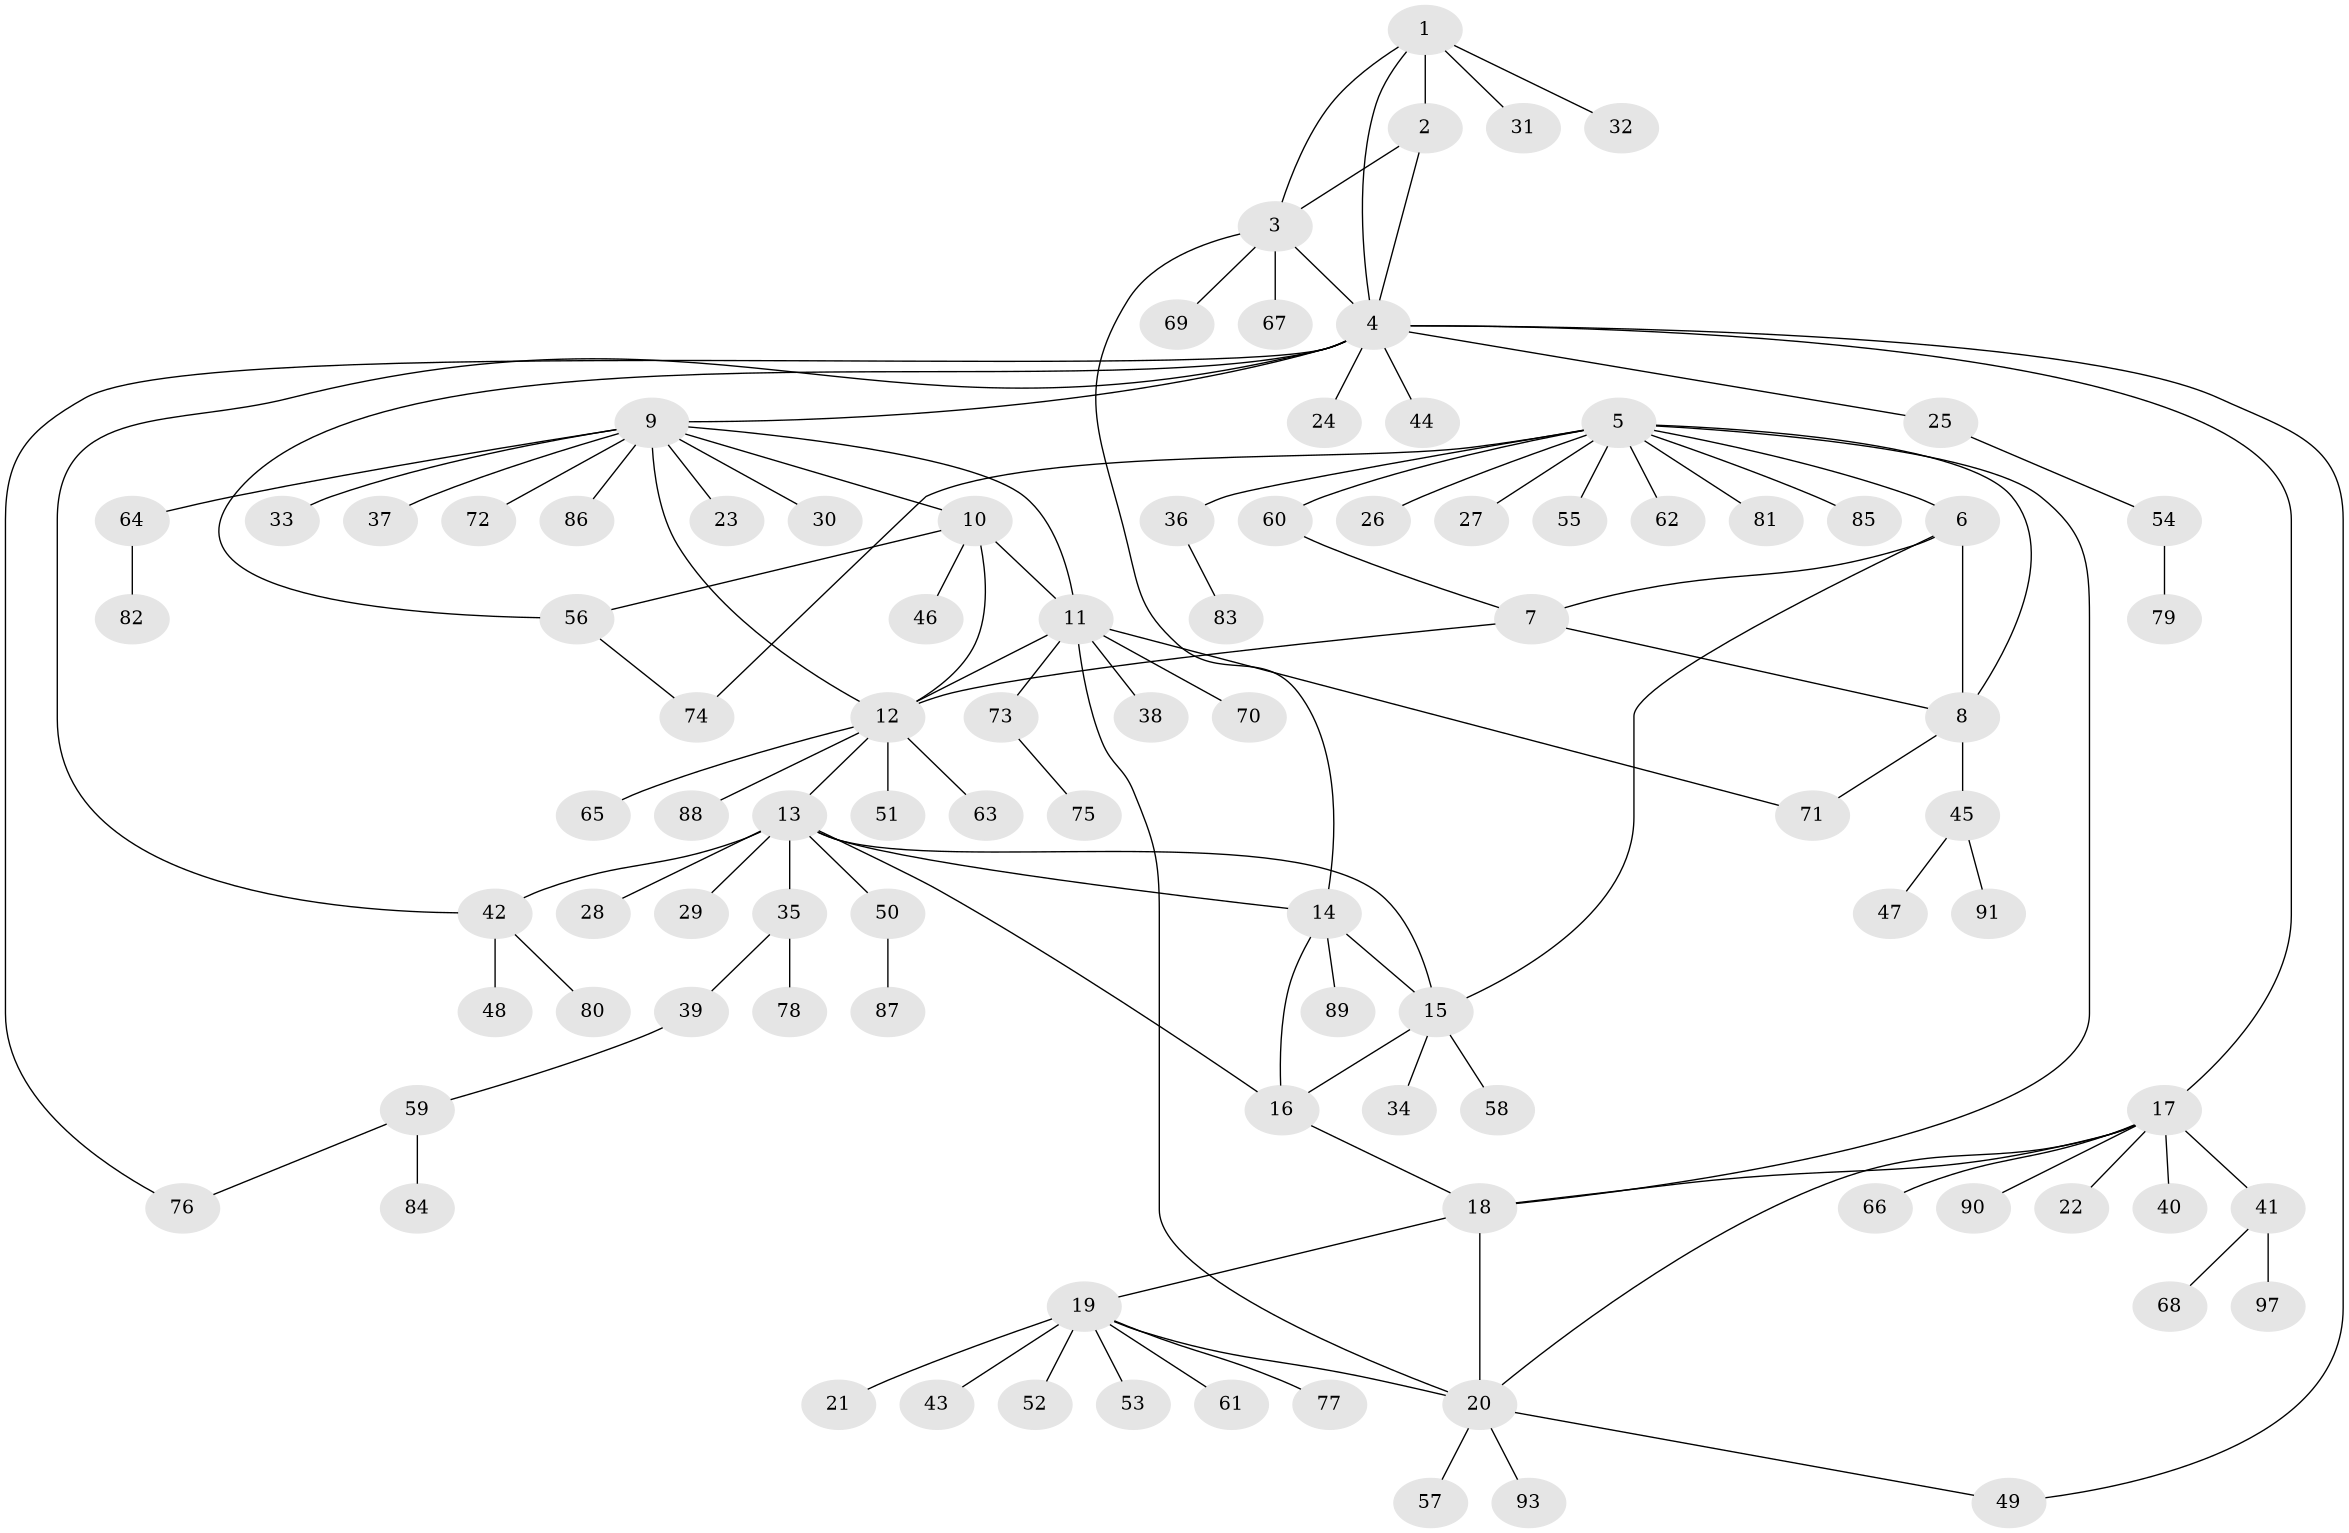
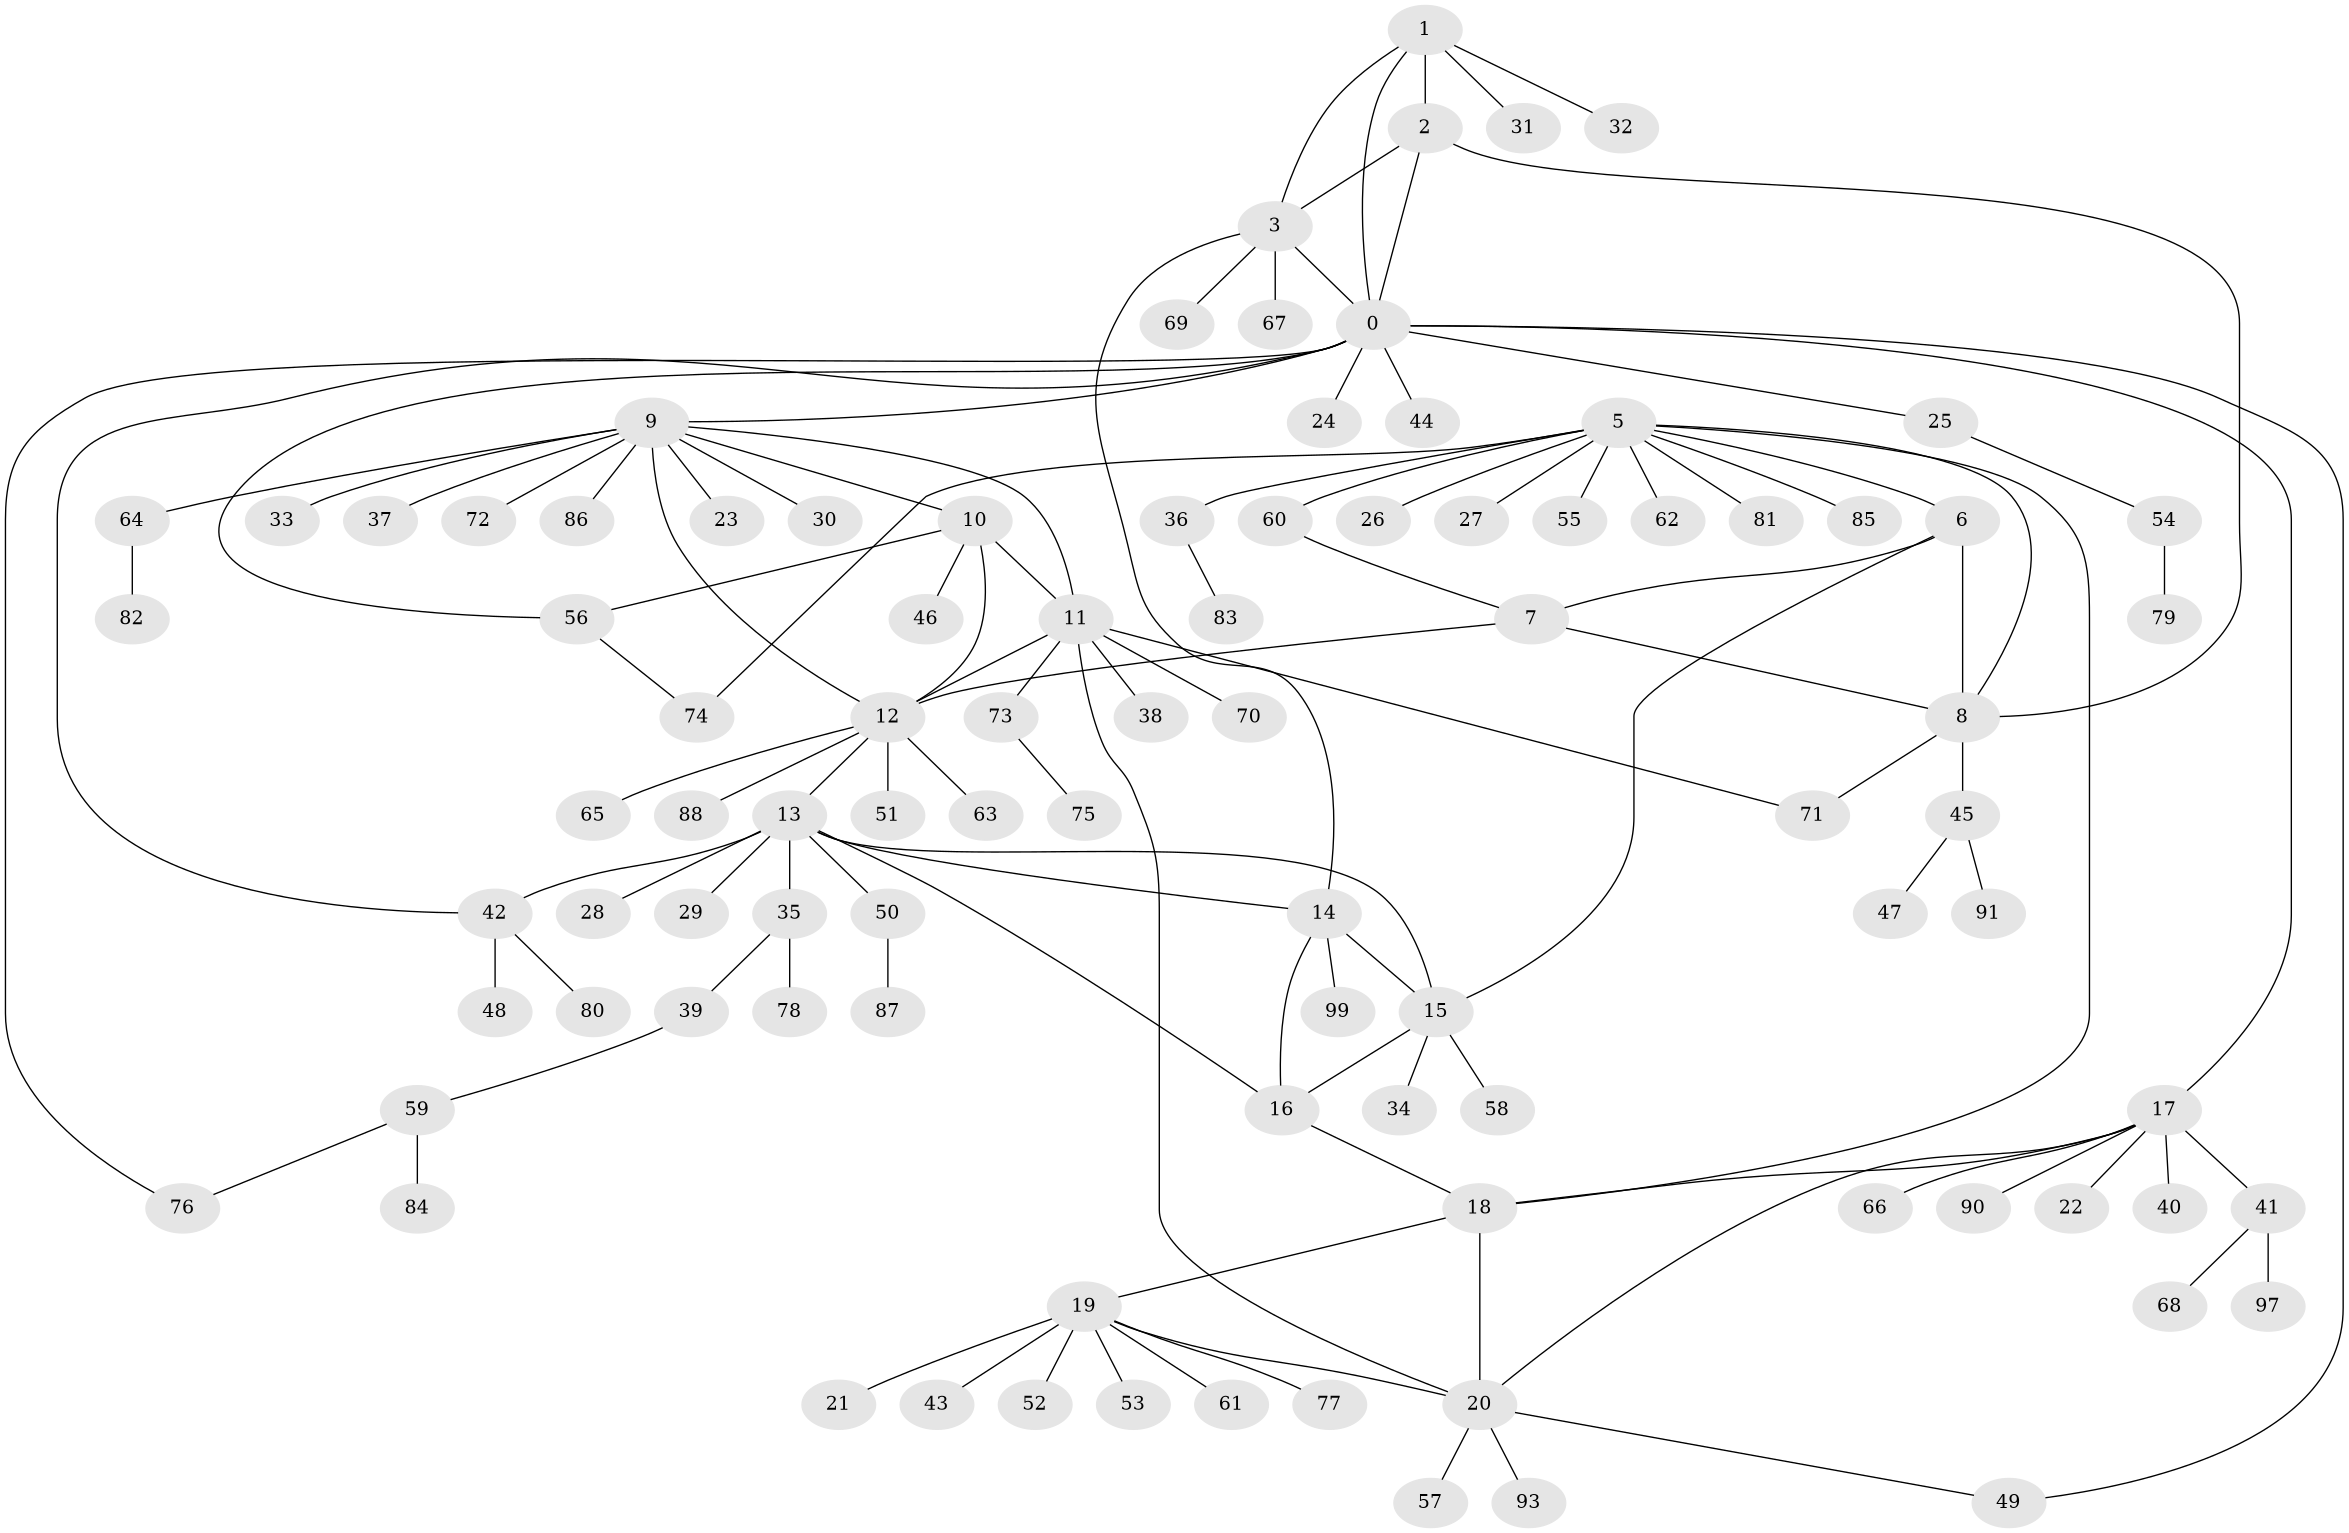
edge "2" -- "8": added
node "4": label "4" -> "0"
node "89": label "89" -> "99"
